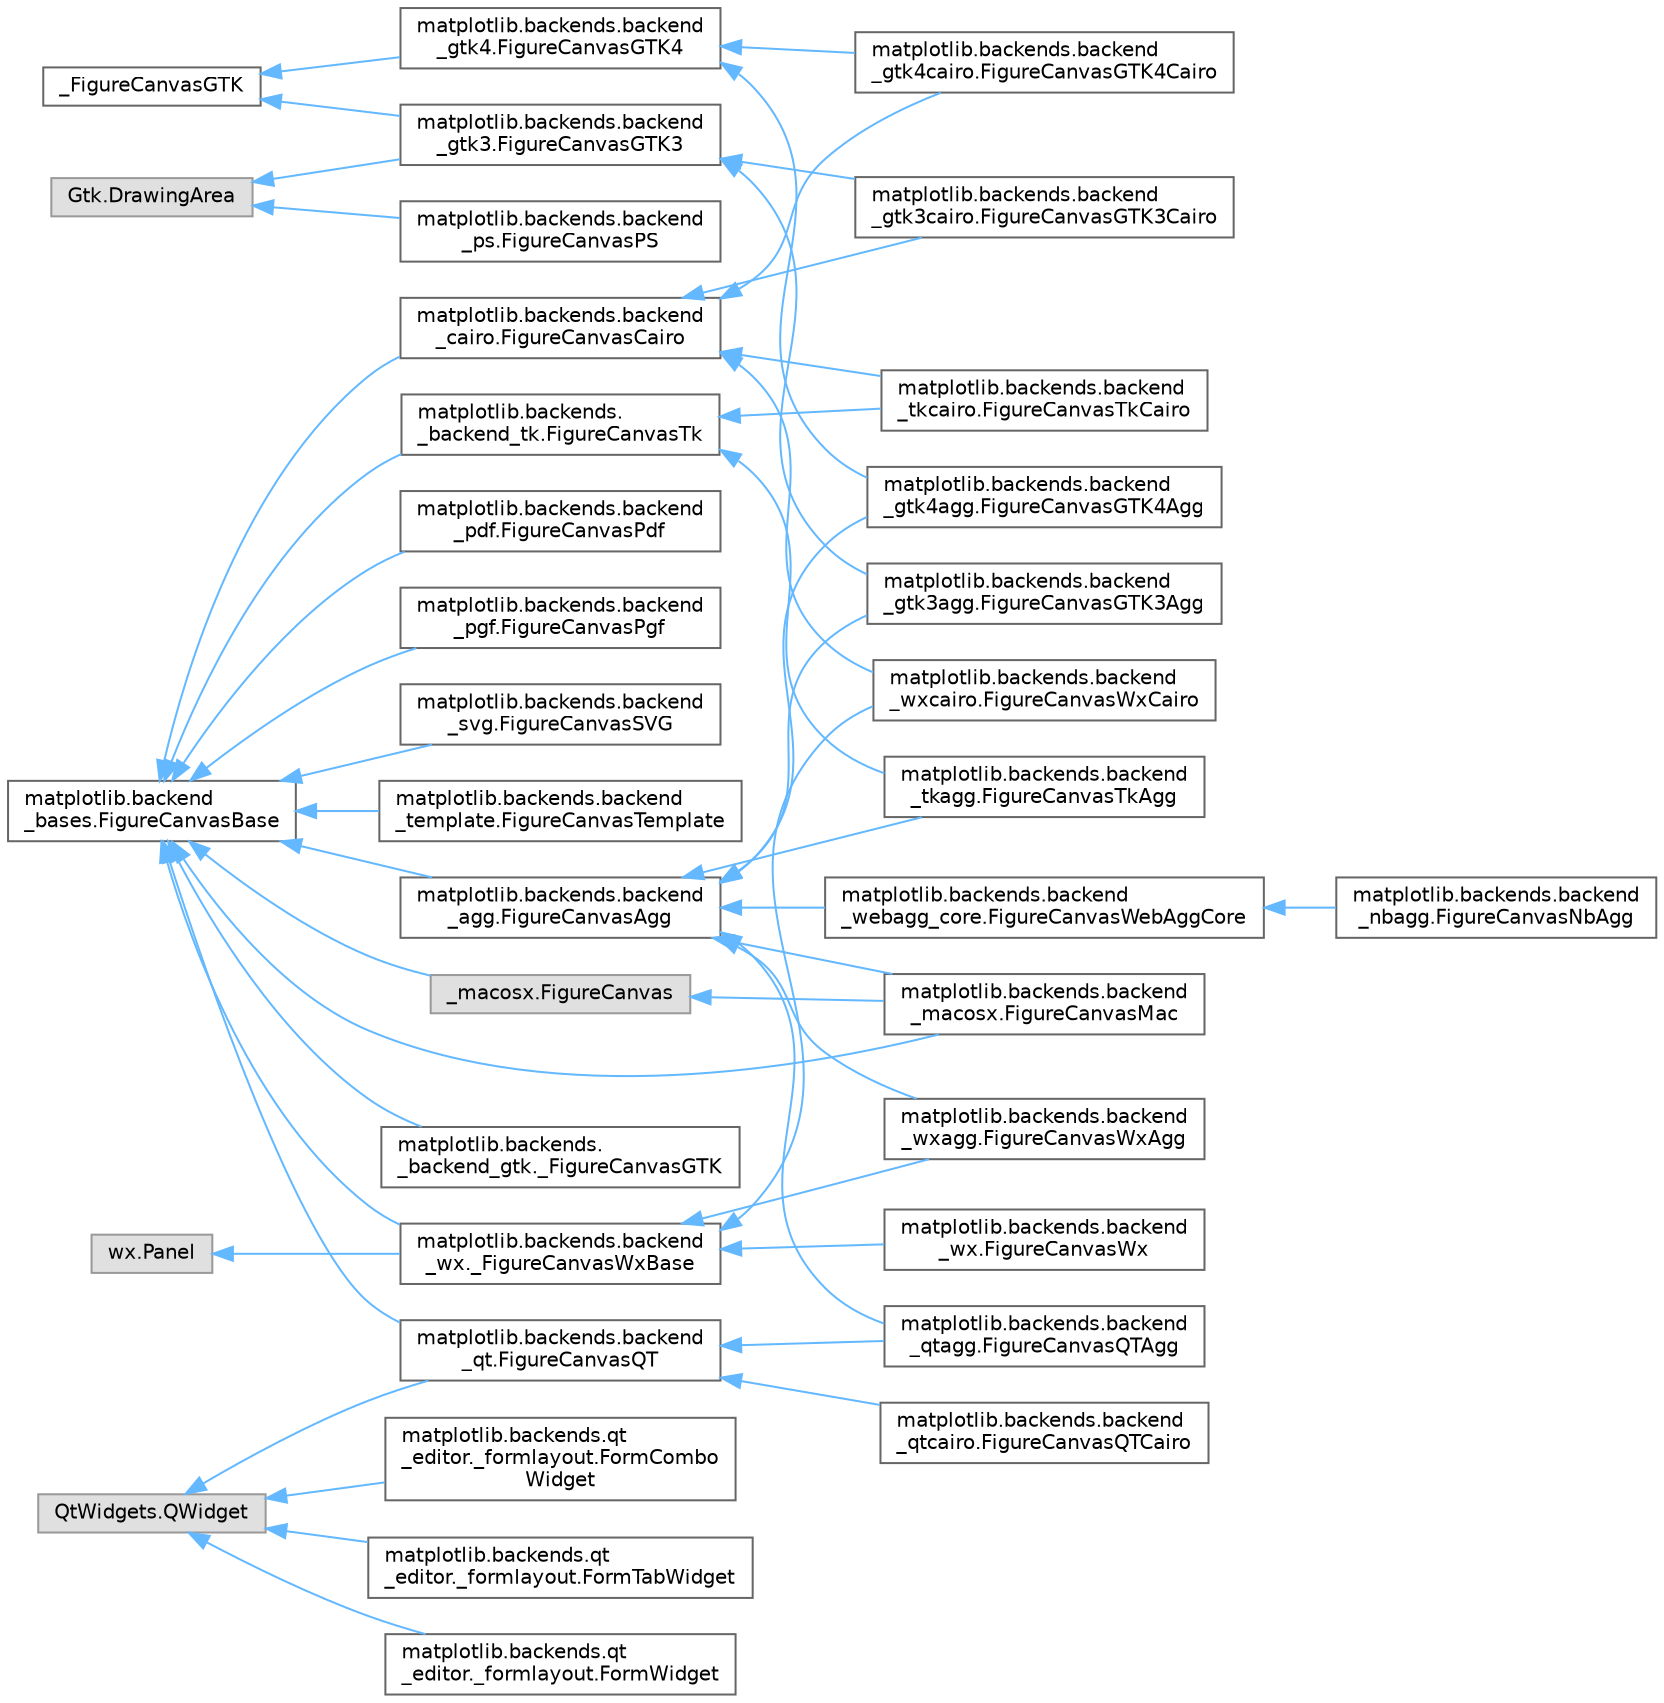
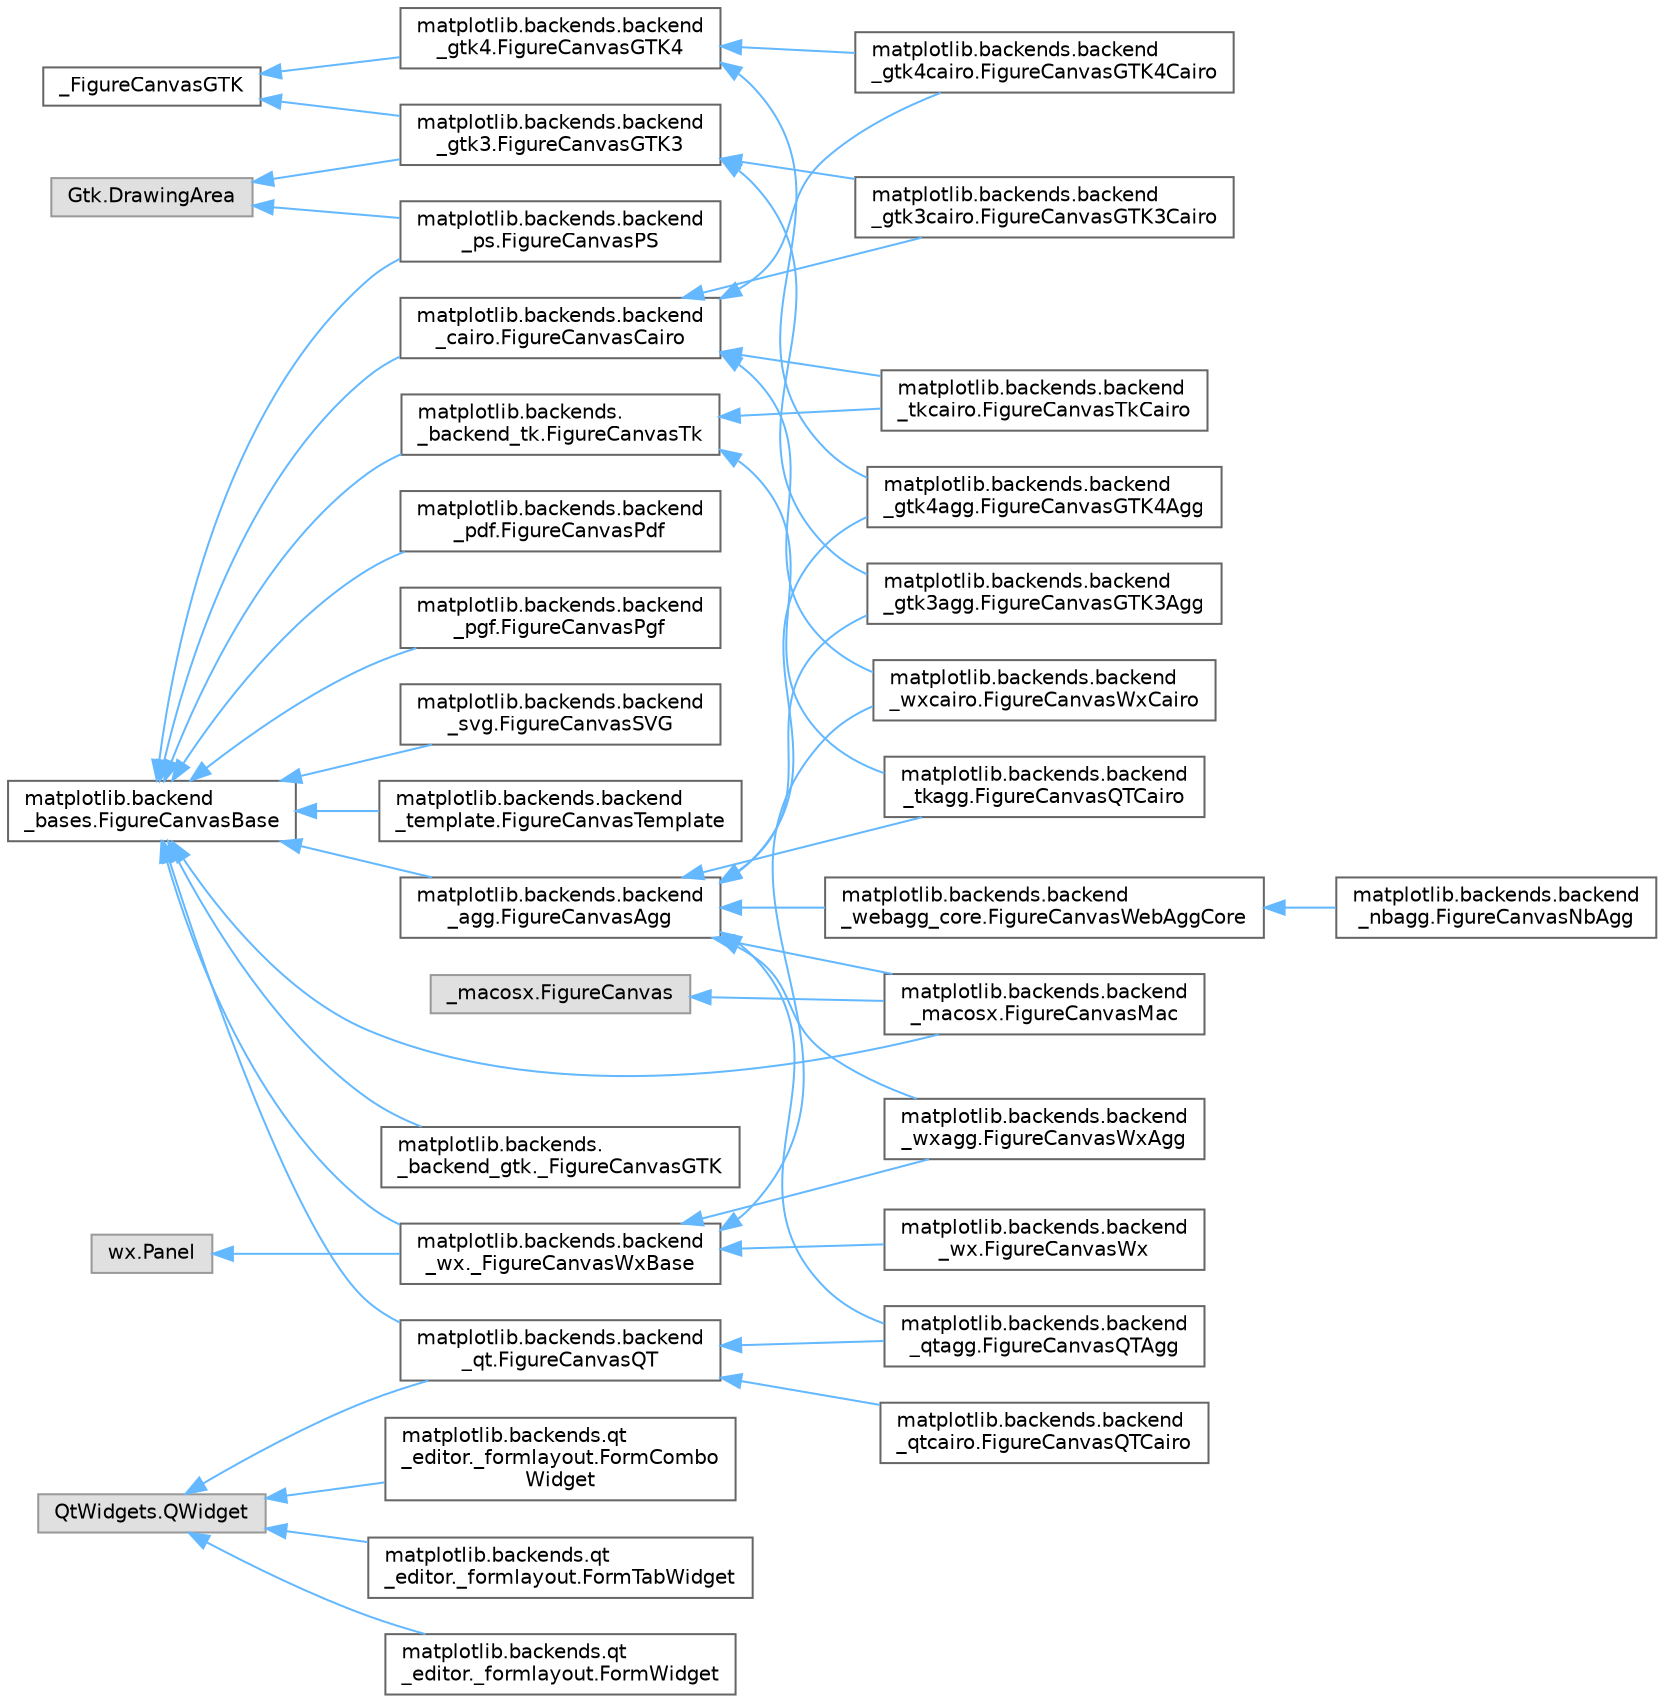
node "matplotlib.backends.backend _tkagg.FigureCanvasTkAgg": label "matplotlib.backends.backend _tkagg.FigureCanvasTkAgg" -> "matplotlib.backends.backend _tkagg.FigureCanvasQTCairo"
edge "_macosx.FigureCanvas" -> "matplotlib.backend _bases.FigureCanvasBase": now "matplotlib.backends.backend _ps.FigureCanvasPS" -> "matplotlib.backend _bases.FigureCanvasBase"
